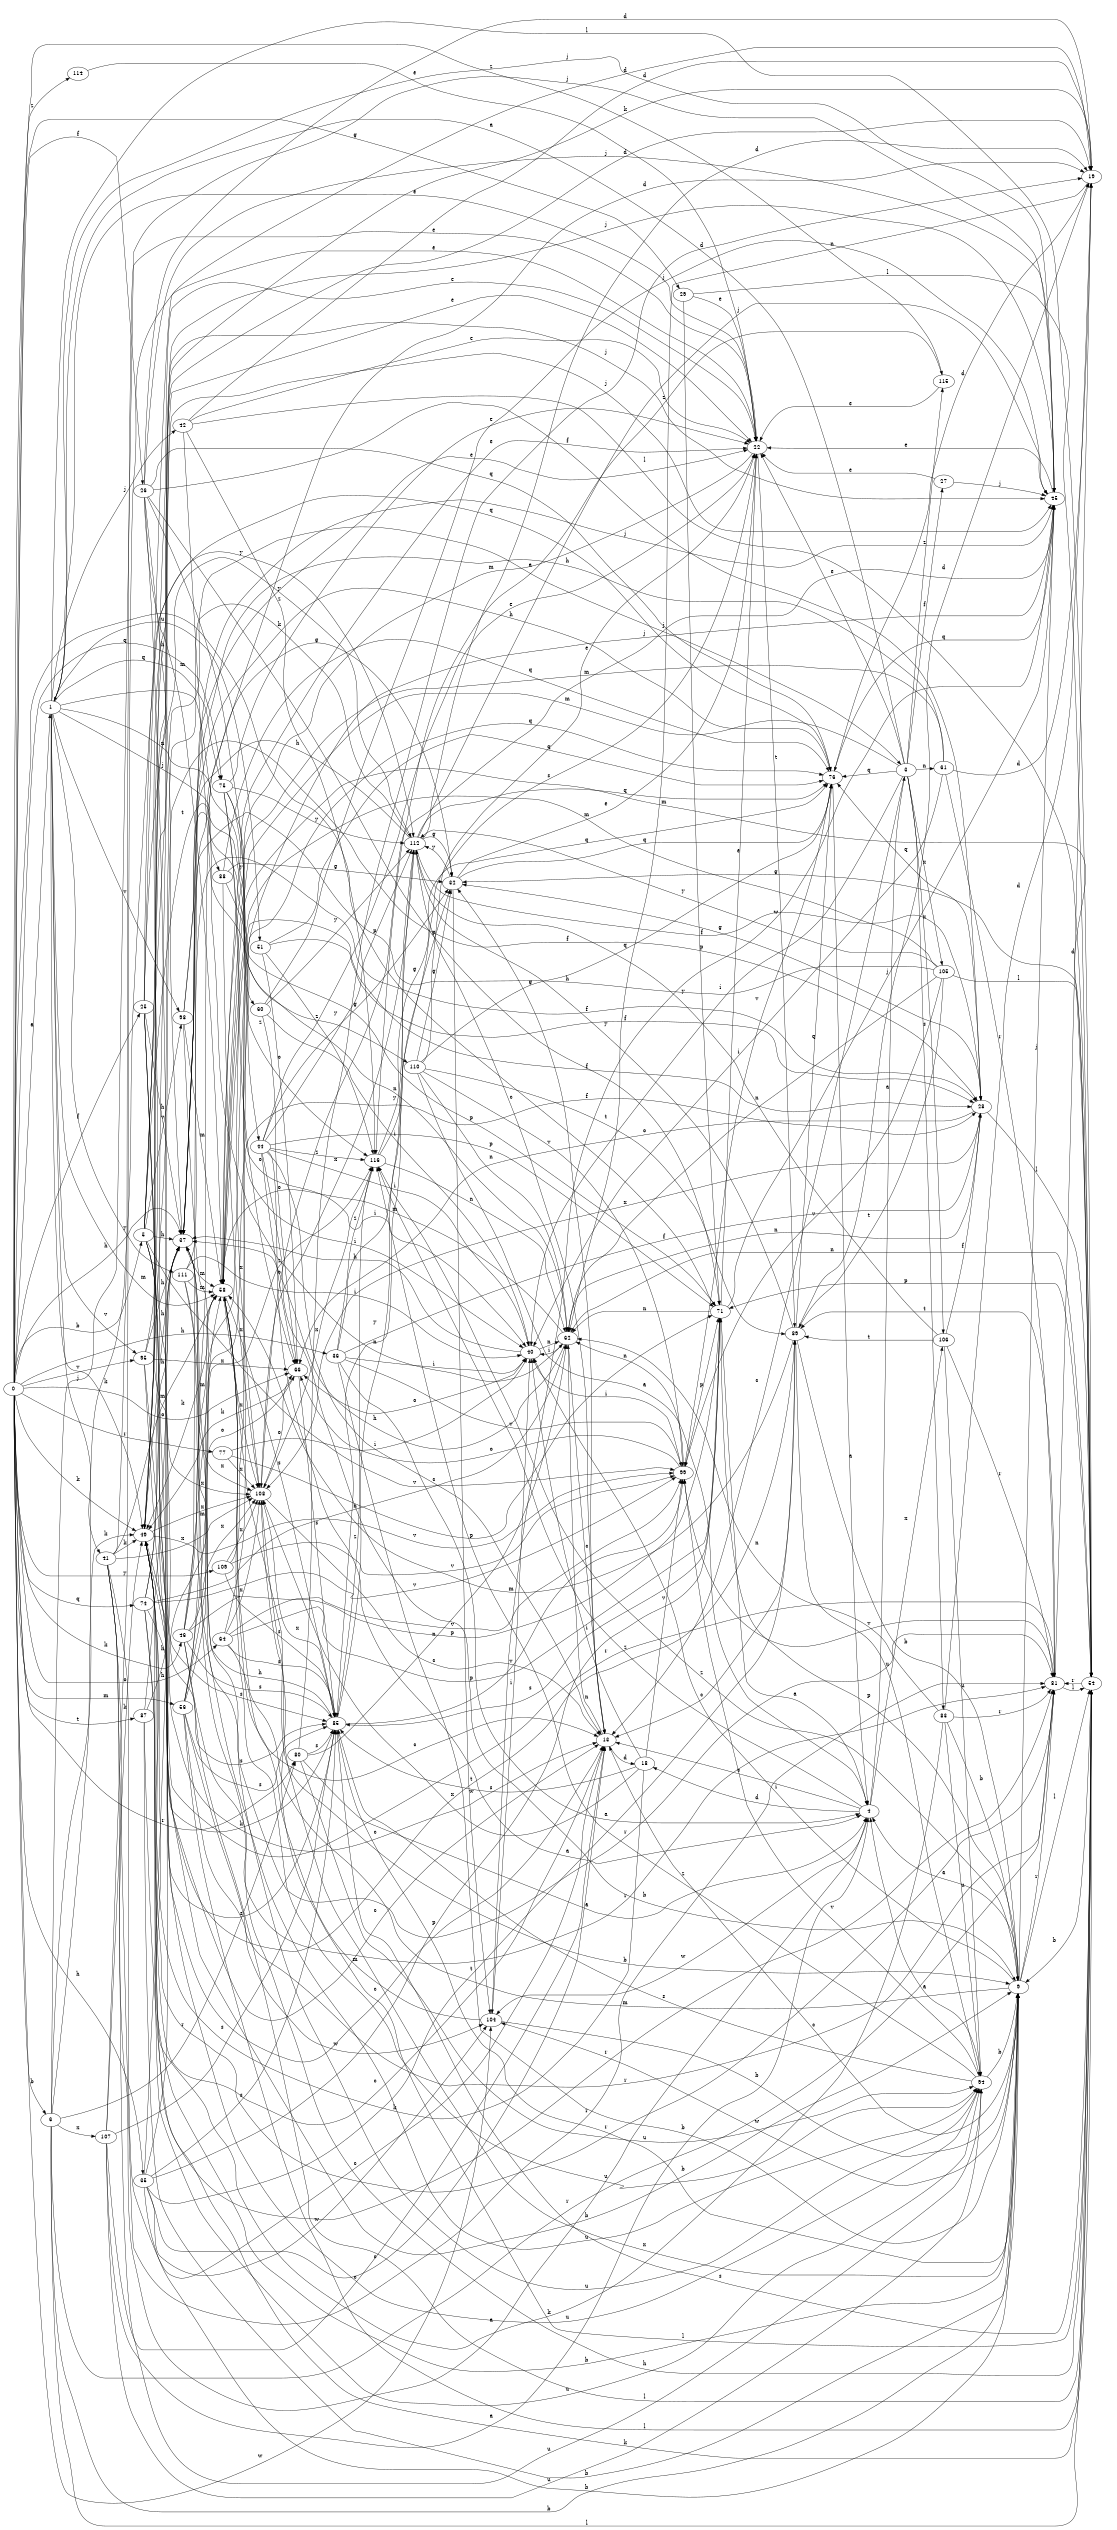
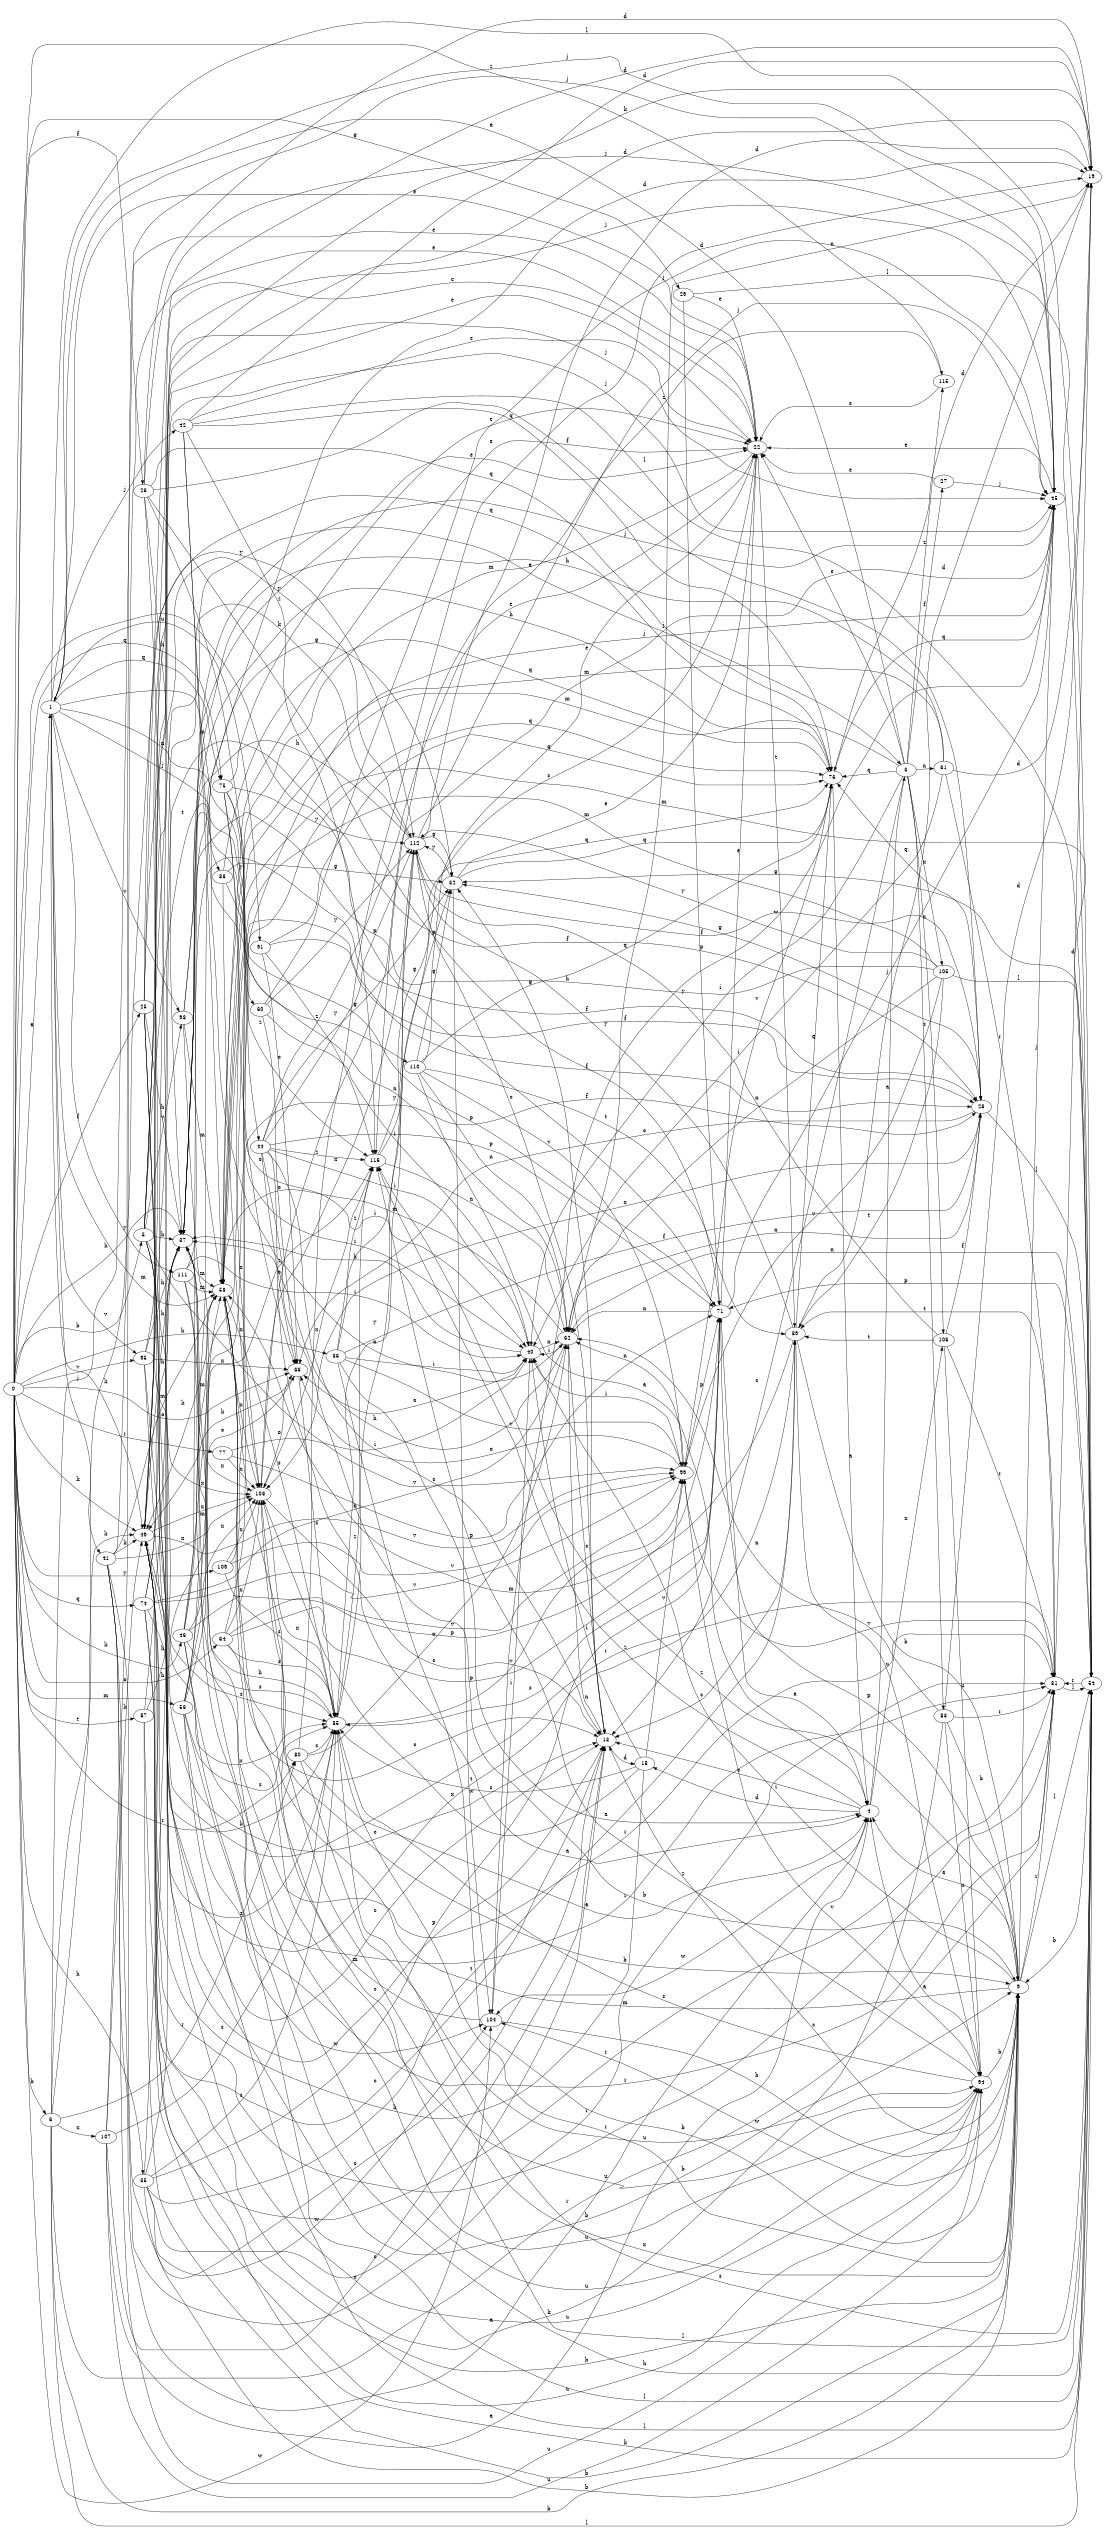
node "114": removed
edge "112" -> "76": now "42" -> "76"
edge "26" -> "58": now "42" -> "58"
node "51": label "51" -> "91"
